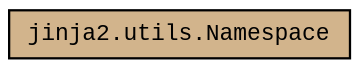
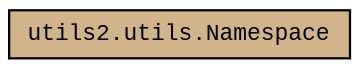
node "jinja2.utils.Namespace": label "jinja2.utils.Namespace" -> "utils2.utils.Namespace"
